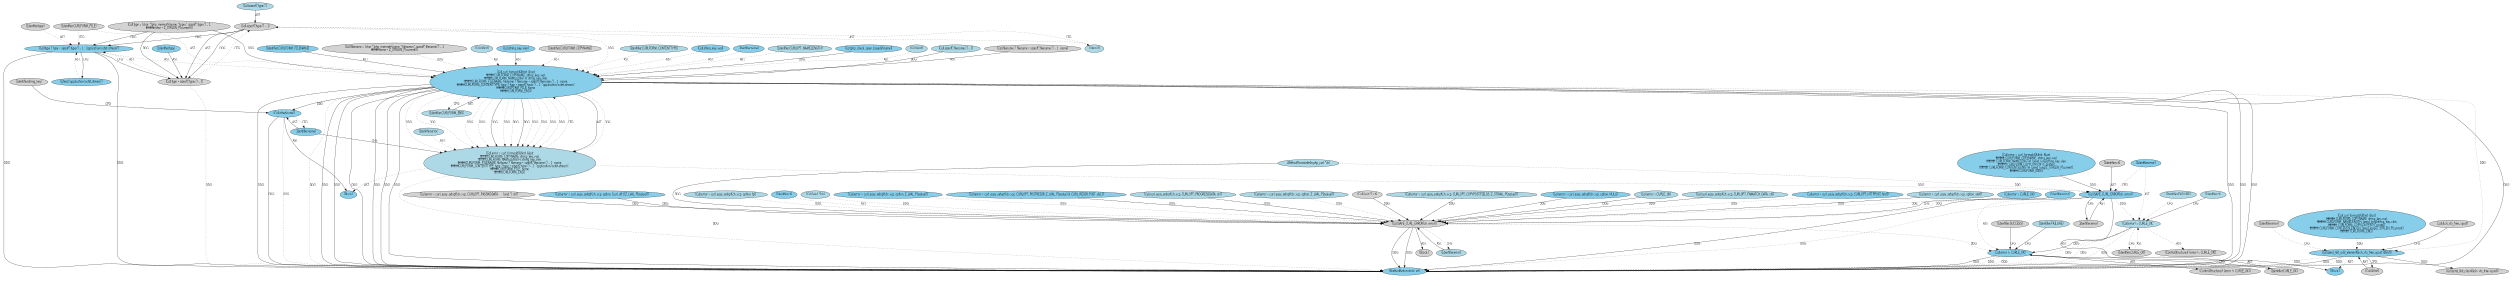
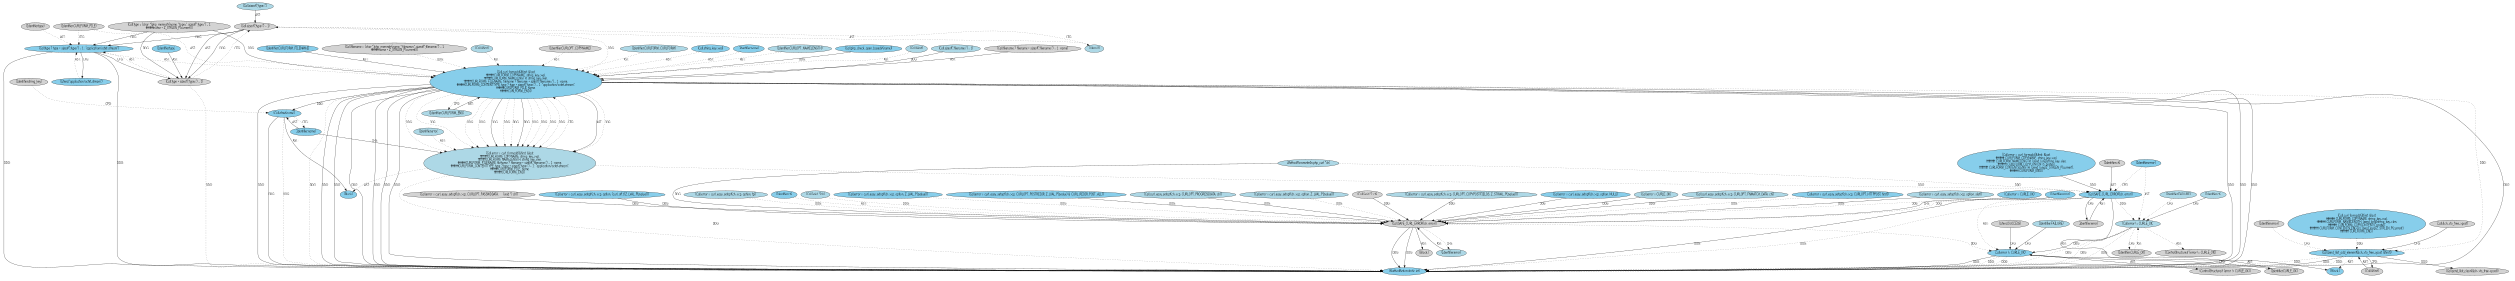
node "(Call,string_key->len)": removed
node "(Identifier,CURLFORM_COPYNAME)": label "(Identifier,CURLFORM_COPYNAME)" -> "(Identifier,CURLOPT_COPYNAME)"
node "(Identifier,CURLFORM_CONTENTTYPE)": label "(Identifier,CURLFORM_CONTENTTYPE)" -> "(Identifier,CURLFORM_CURLFORM)"
edge "(Identifier,string_key)" -> "(Call,efree(name))": style solid -> dotted
node "(Identifier,SUCCESS)": label "(Identifier,SUCCESS)" -> "(Literal,SUCCESS)"
